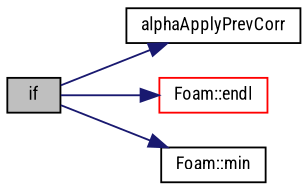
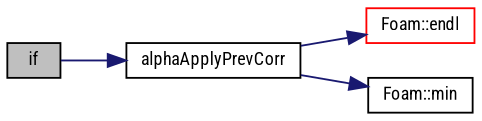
edge "if" -> "Foam::endl": now "alphaApplyPrevCorr" -> "Foam::endl"
edge "if" -> "Foam::min": now "alphaApplyPrevCorr" -> "Foam::min"
